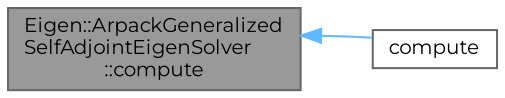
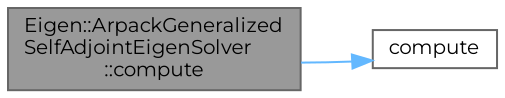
edge "compute" -> "Eigen::ArpackGeneralized SelfAdjointEigenSolver ::compute": reversed
